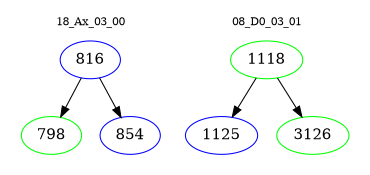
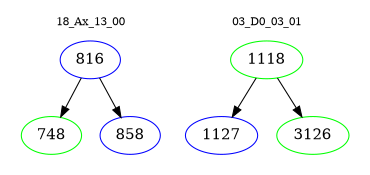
cluster "18_Ax_03_00": label "18_Ax_03_00" -> "18_Ax_13_00"
cluster "08_D0_03_01": label "08_D0_03_01" -> "03_D0_03_01"
node "798": label "798" -> "748"
node "854": label "854" -> "858"
node "1125": label "1125" -> "1127"
